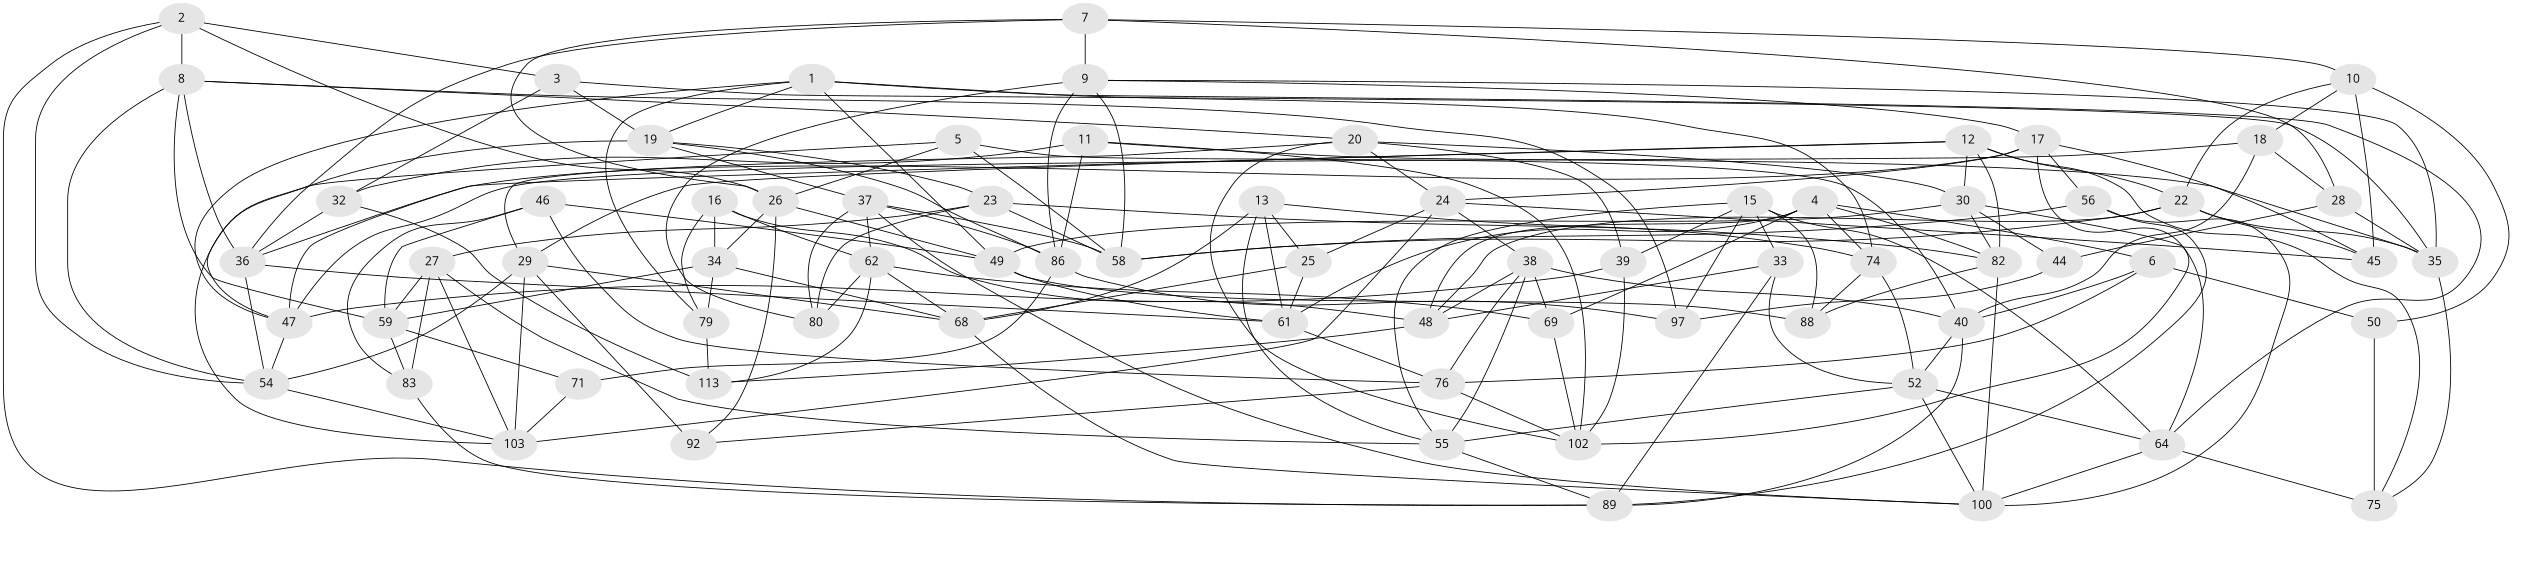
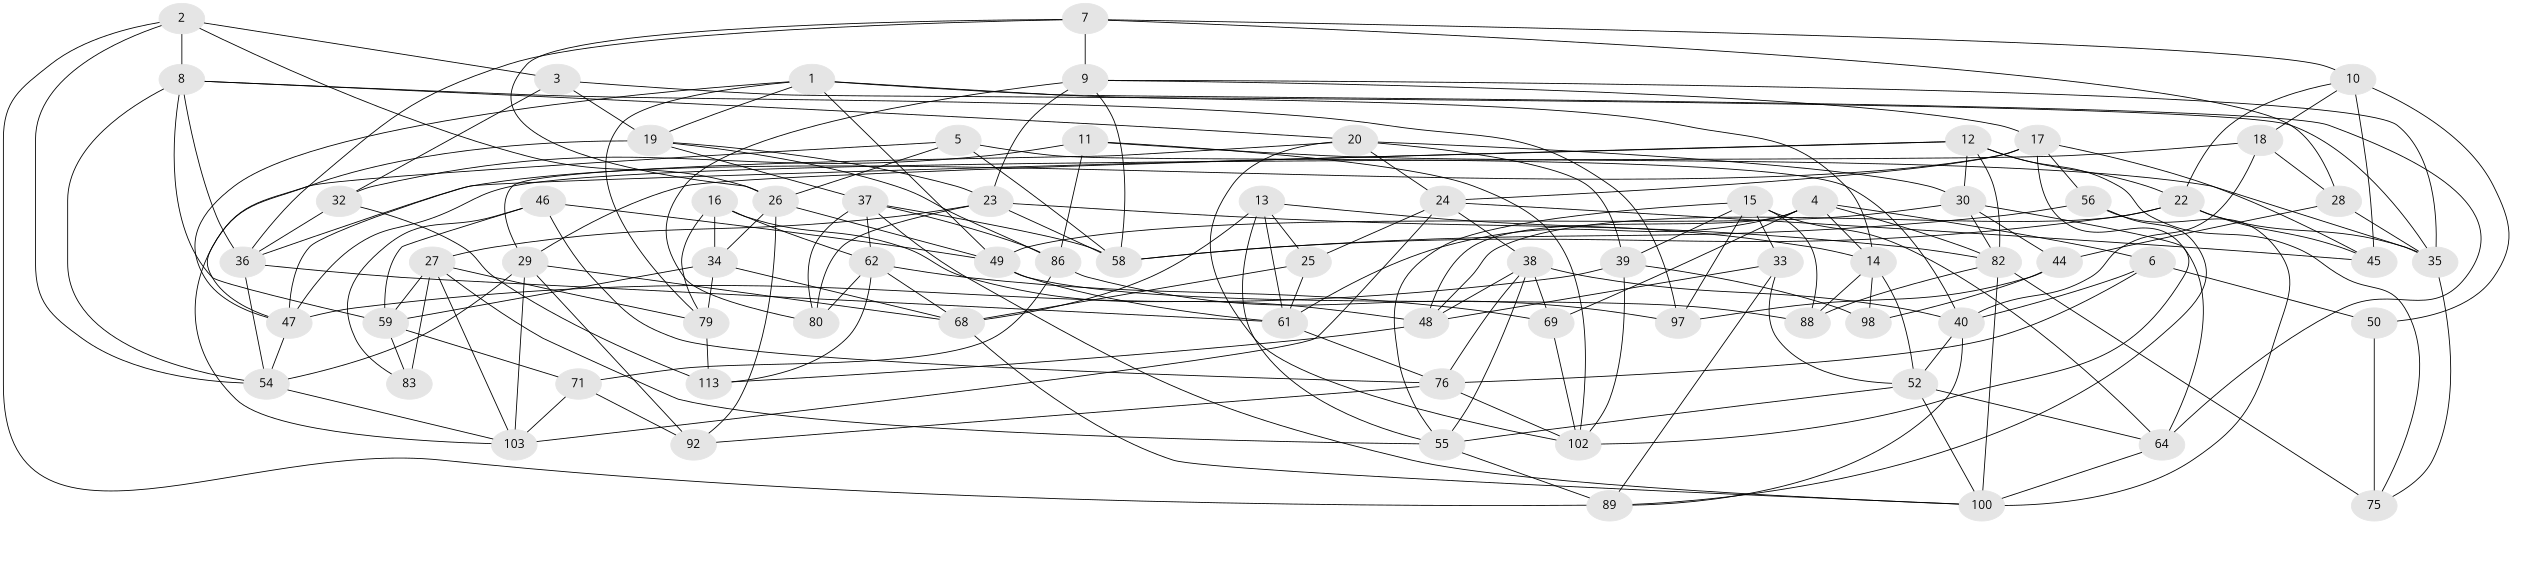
edge "9" -- "86": now "9" -- "23"
node "74": label "74" -> "14"
edge "27" -- "79": added
node "98": added
edge "71" -- "92": added
edge "64" -- "75": now "82" -- "75"
edge "83" -- "89": removed
